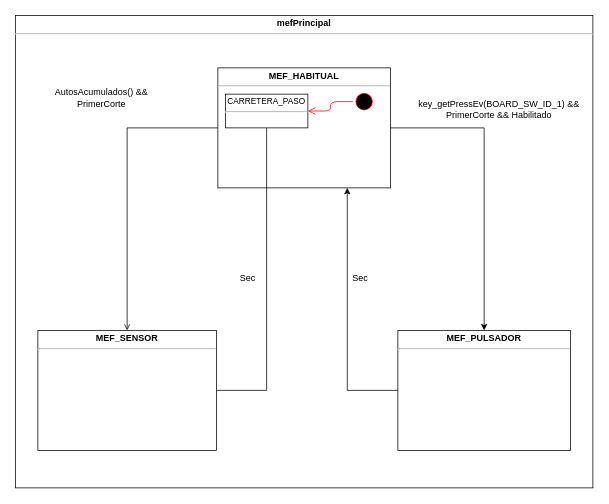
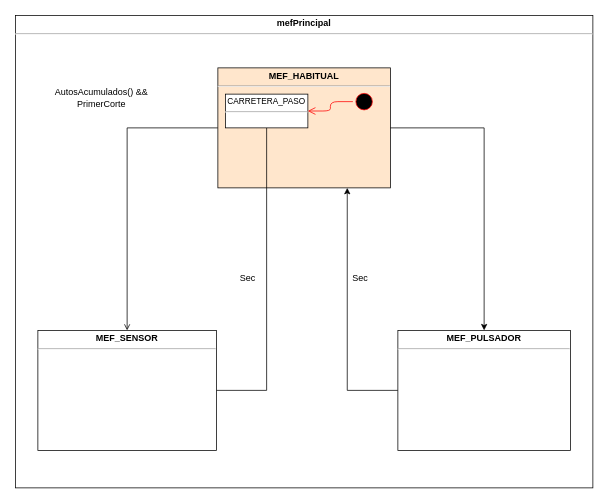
node "MEF_HABITUAL": fillcolor #ffffff -> #ffe6cc
node "key_getPressEv(BOARD_SW_ID_1) && PrimerCorte && Habilitado": removed
